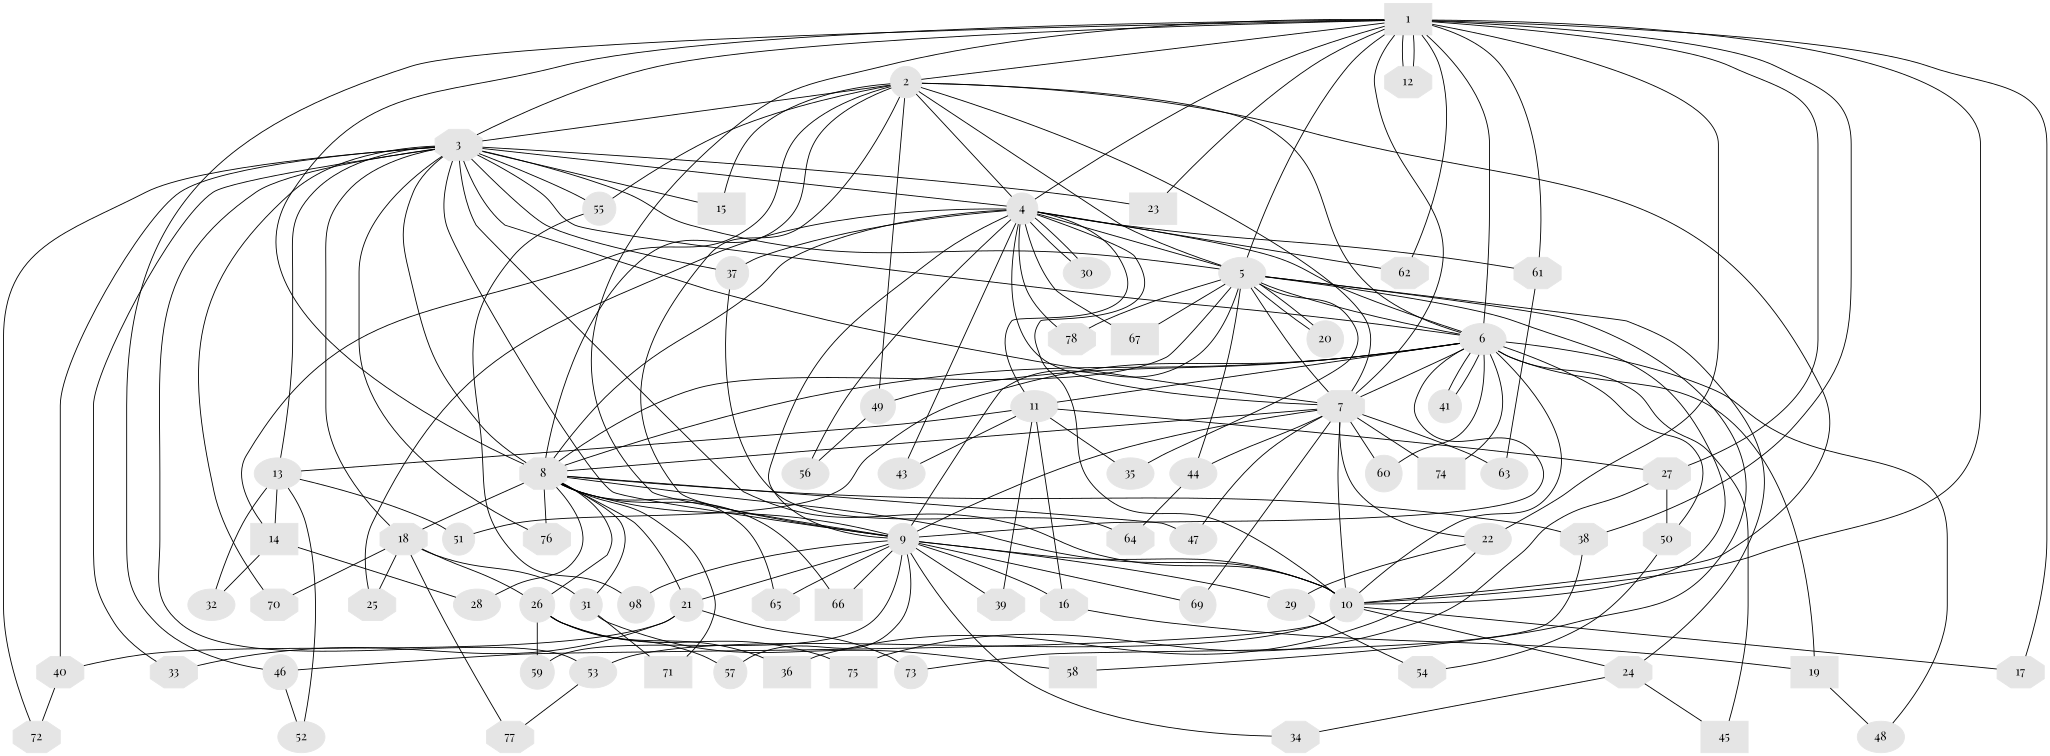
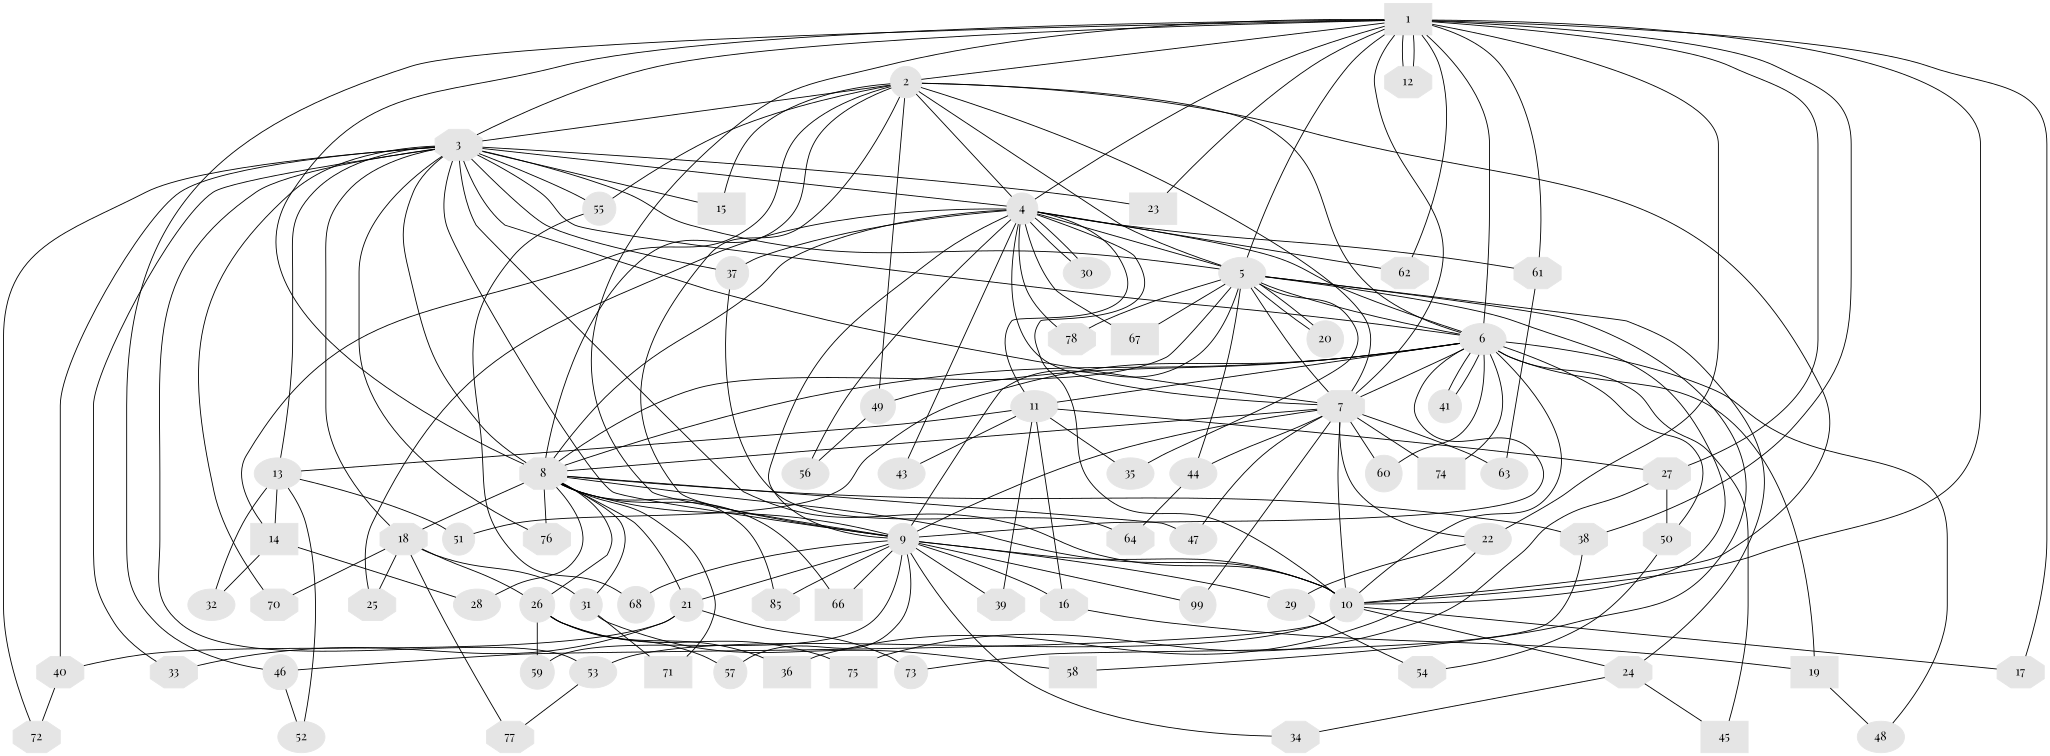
node "98": label "98" -> "68"
node "65": label "65" -> "85"
node "69": label "69" -> "99"
